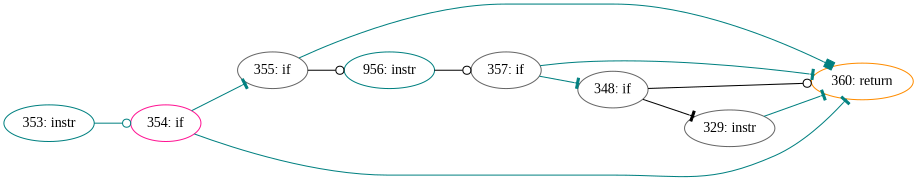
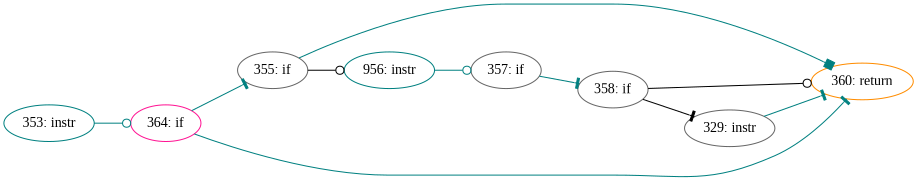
edge "357: if" -> "360: return": removed
edge "956: instr" -> "357: if": color black -> teal
node "348: if": label "348: if" -> "358: if"
node "354: if": label "354: if" -> "364: if"
